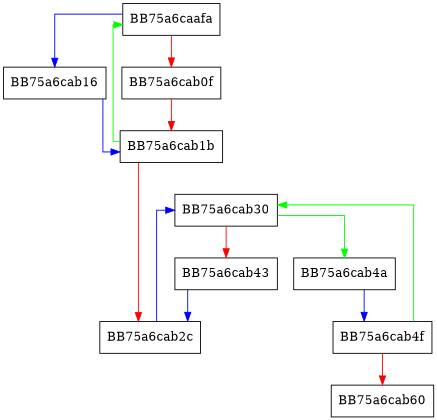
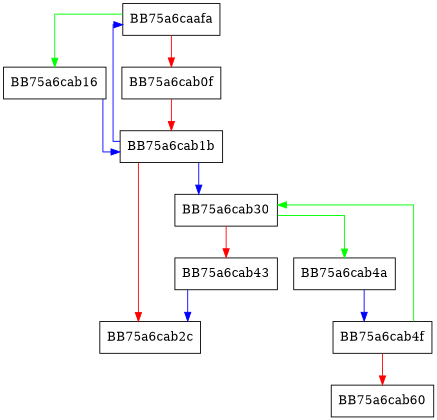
edge "BB75a6caafa" -> "BB75a6cab16": color blue -> green
edge "BB75a6cab1b" -> "BB75a6caafa": color green -> blue
edge "BB75a6cab2c" -> "BB75a6cab30": now "BB75a6cab1b" -> "BB75a6cab30"
